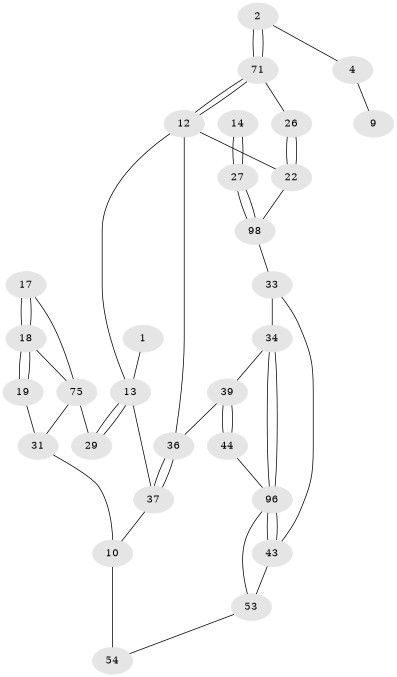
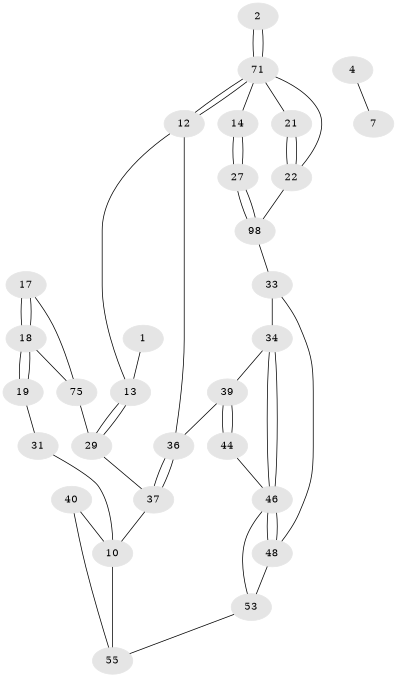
edge "2" -- "4": removed
edge "71" -- "14": added
node "26": label "26" -> "21"
node "9": label "9" -> "7"
edge "12" -- "22": now "71" -- "22"
edge "75" -- "31": removed
edge "13" -- "37": now "29" -- "37"
node "40": added
node "96": label "96" -> "46"
node "43": label "43" -> "48"
node "54": label "54" -> "55"
